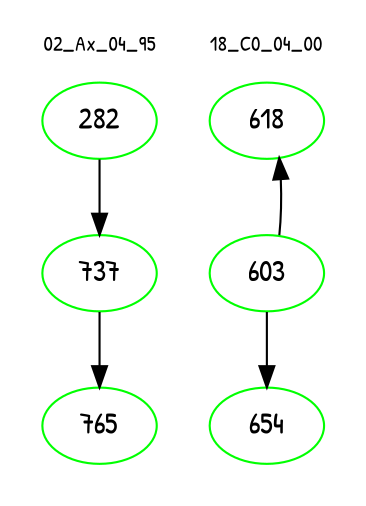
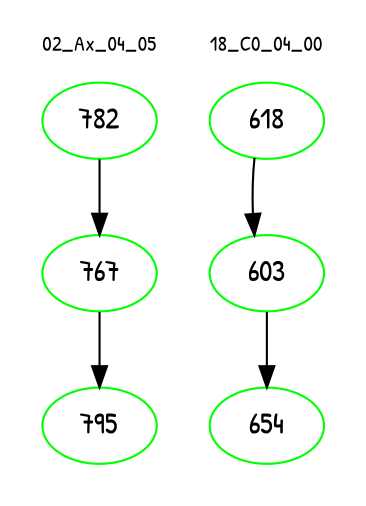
cluster "02_Ax_04_95": label "02_Ax_04_95" -> "02_Ax_04_05"
node "282": label "282" -> "782"
edge "603" -> "618": reversed
node "737": label "737" -> "767"
node "765": label "765" -> "795"
